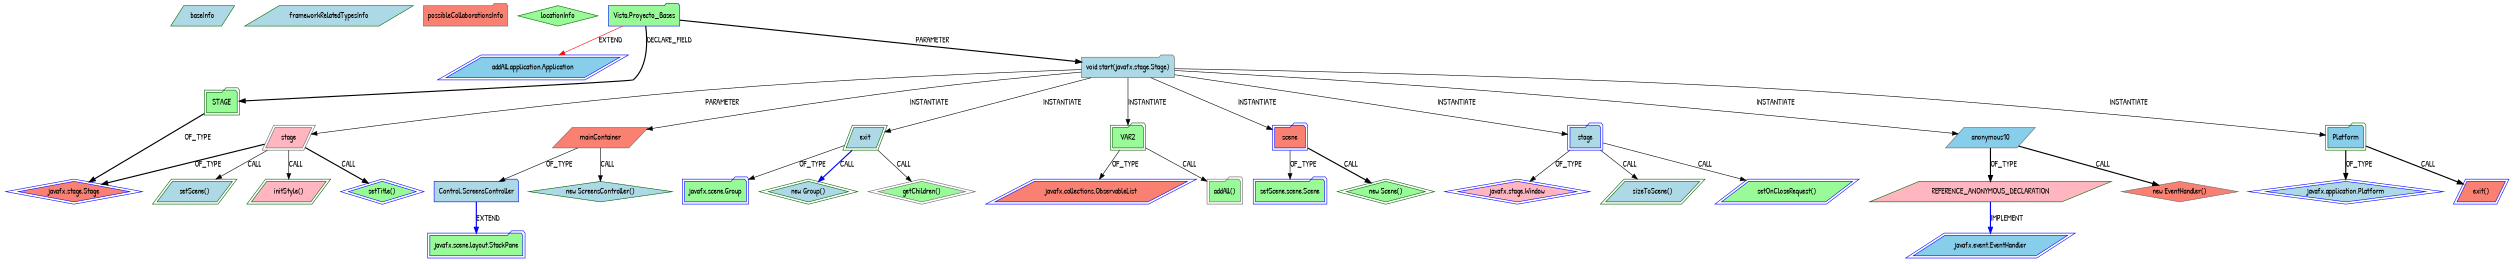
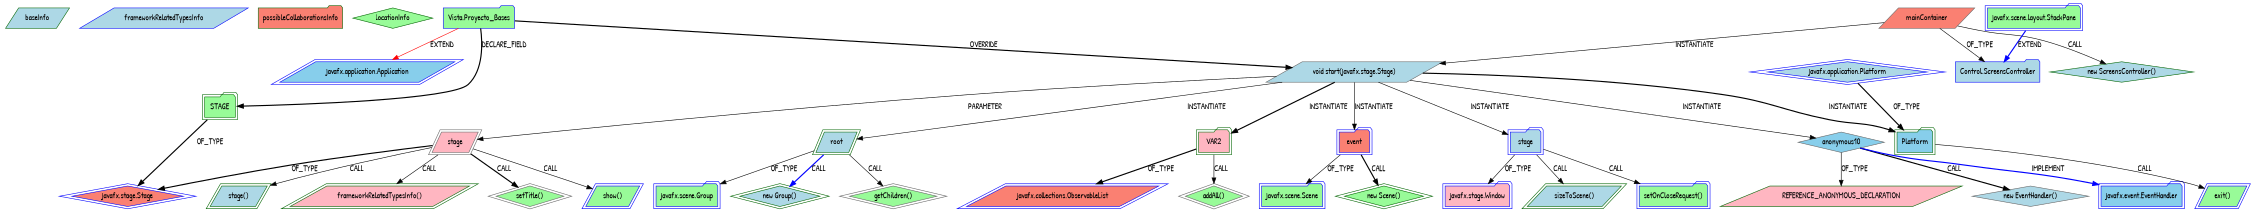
node "frameworkRelatedTypesInfo": color darkgreen -> blue
node "possibleCollaborationsInfo": color gray40 -> darkgreen
edge "Vista.Proyecto_Bases" -> "void start(javafx.stage.Stage)": label "PARAMETER" -> "OVERRIDE"
node "addAll.application.Application": label "addAll.application.Application" -> "javafx.application.Application"
node "void start(javafx.stage.Stage)": shape folder -> parallelogram
edge "void start(javafx.stage.Stage)" -> "Platform": style solid -> bold
edge "void start(javafx.stage.Stage)" -> "mainContainer": reversed
edge "void start(javafx.stage.Stage)" -> "VAR2": style solid -> bold
node "exit": label "exit" -> "root"
node "VAR2": fillcolor palegreen -> lightpink
node "scene": label "scene" -> "event"
node "anonymous10": shape parallelogram -> diamond
edge "VAR2" -> "javafx.collections.ObservableList": style solid -> bold
edge "anonymous10" -> "REFERENCE_ANONYMOUS_DECLARATION": style bold -> solid
edge "Platform" -> "javafx.application.Platform": reversed
edge "Platform" -> "exit()": style bold -> solid
node "setScene()": label "setScene()" -> "stage()"
node "initStyle()": label "initStyle()" -> "frameworkRelatedTypesInfo()"
node "setTitle()": color blue -> gray40
node "addAll()": shape folder -> diamond
node "setScene.scene.Scene": label "setScene.scene.Scene" -> "javafx.scene.Scene"
node "javafx.stage.Window": shape diamond -> folder
node "setOnCloseRequest()": shape parallelogram -> folder
node "new EventHandler()": fillcolor salmon -> lightblue
node "exit()": fillcolor salmon -> palegreen
node "show()": added
edge "Control.ScreensController" -> "javafx.scene.layout.StackPane": reversed
edge "REFERENCE_ANONYMOUS_DECLARATION" -> "javafx.event.EventHandler": now "anonymous10" -> "javafx.event.EventHandler"
node "javafx.event.EventHandler": shape parallelogram -> folder
